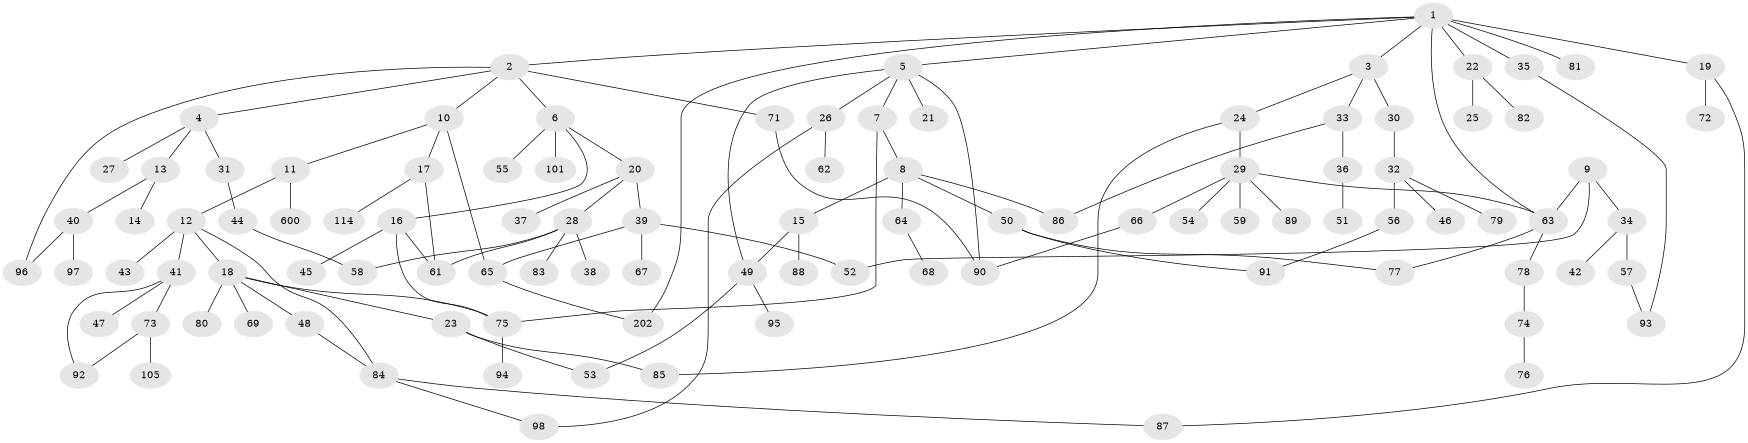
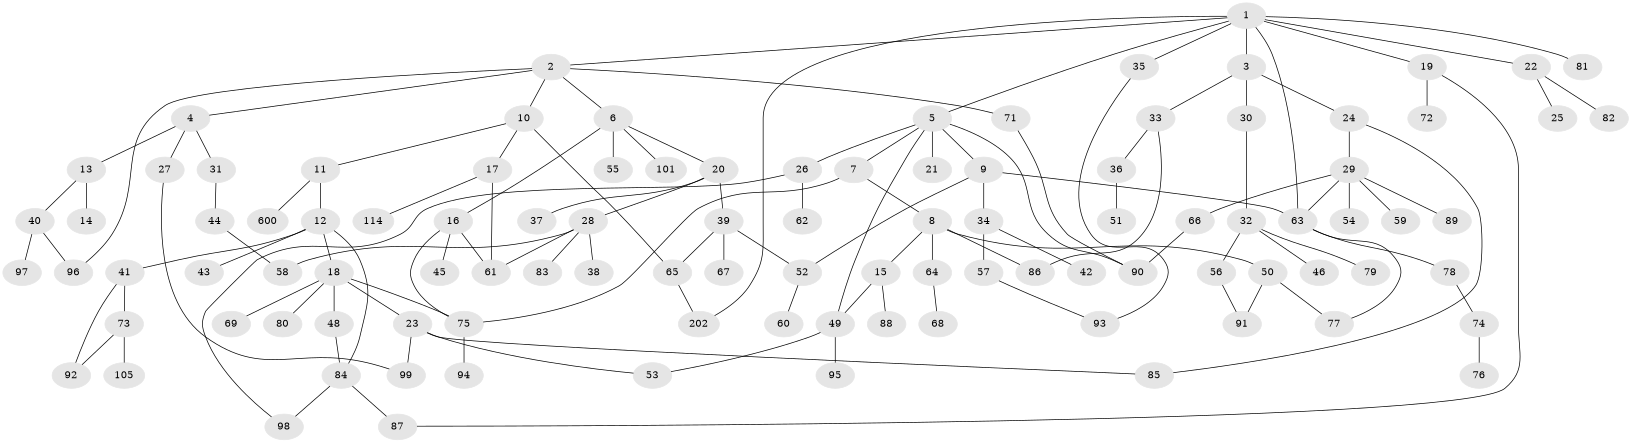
edge "5" -- "9": added
node "47": removed
node "60": added
node "99": added
